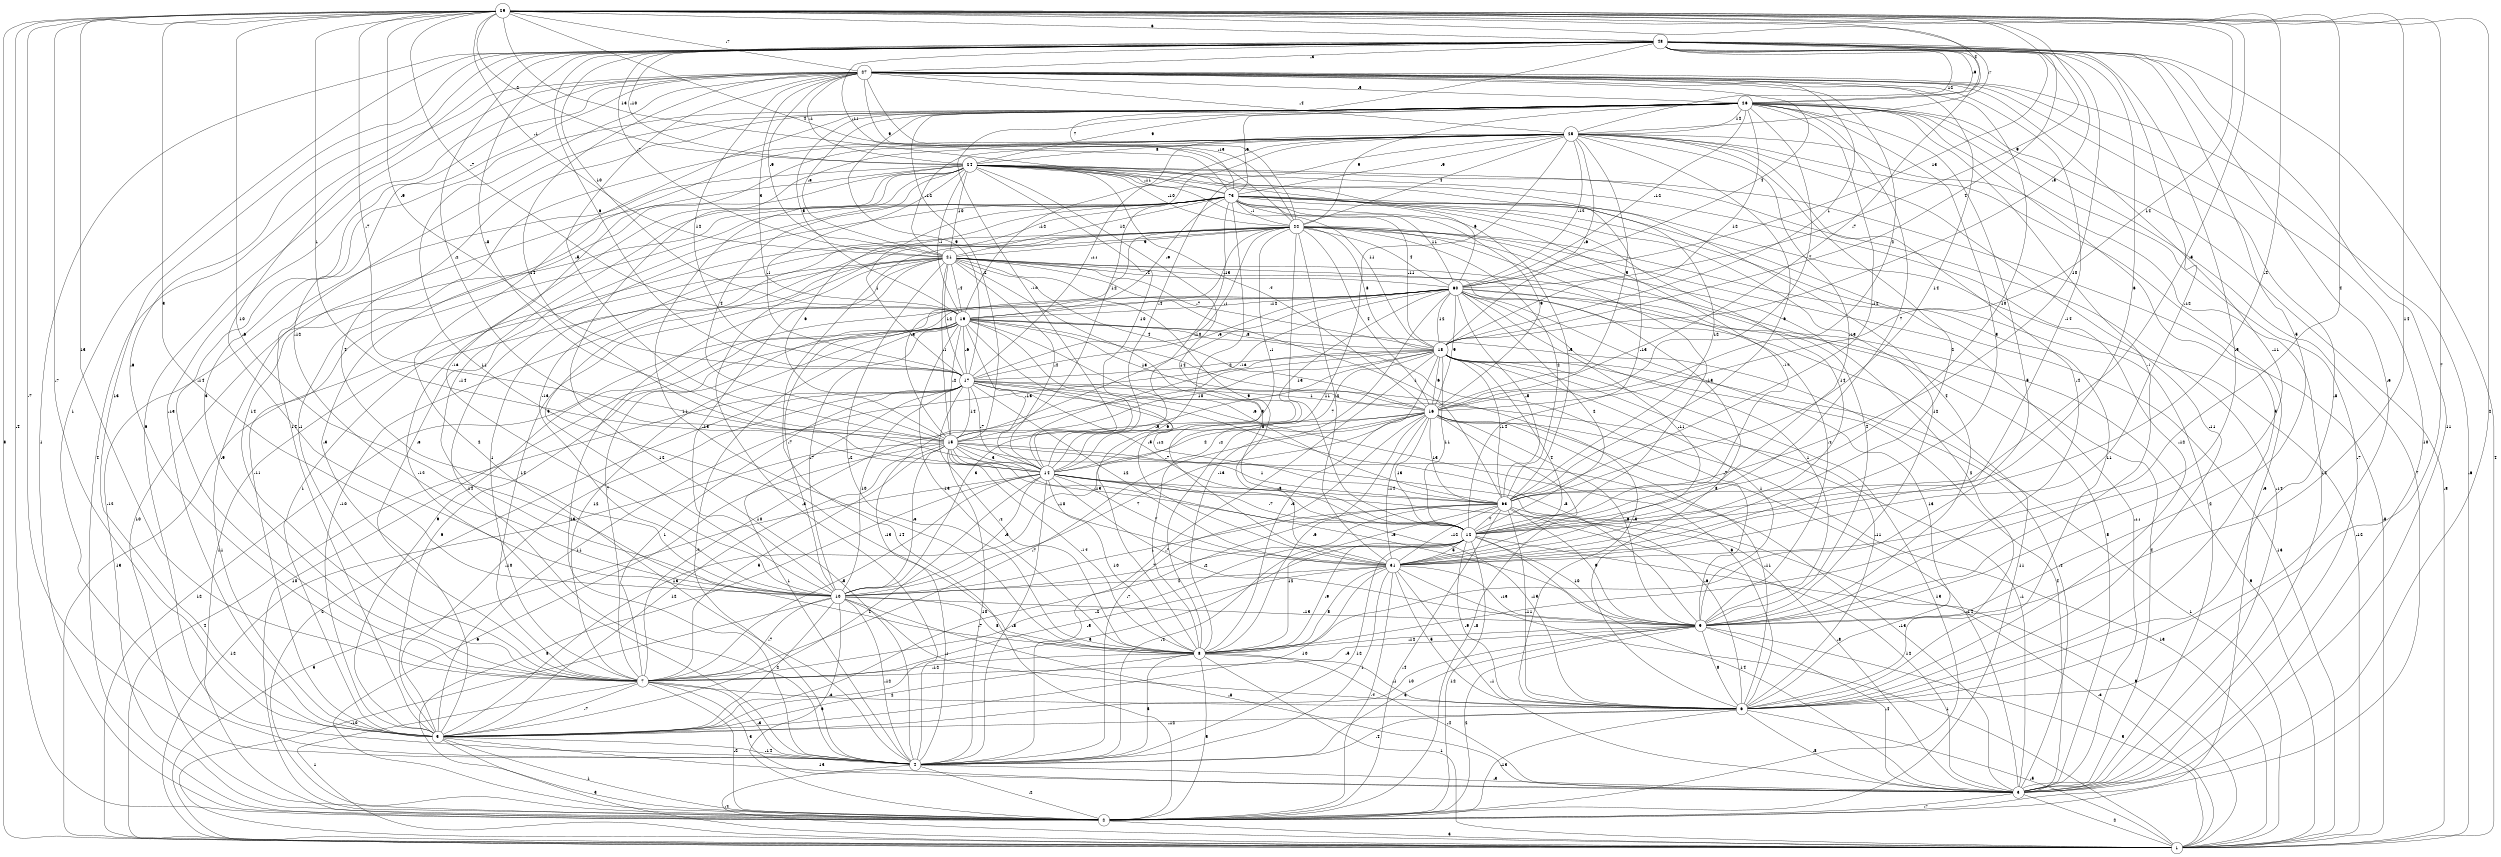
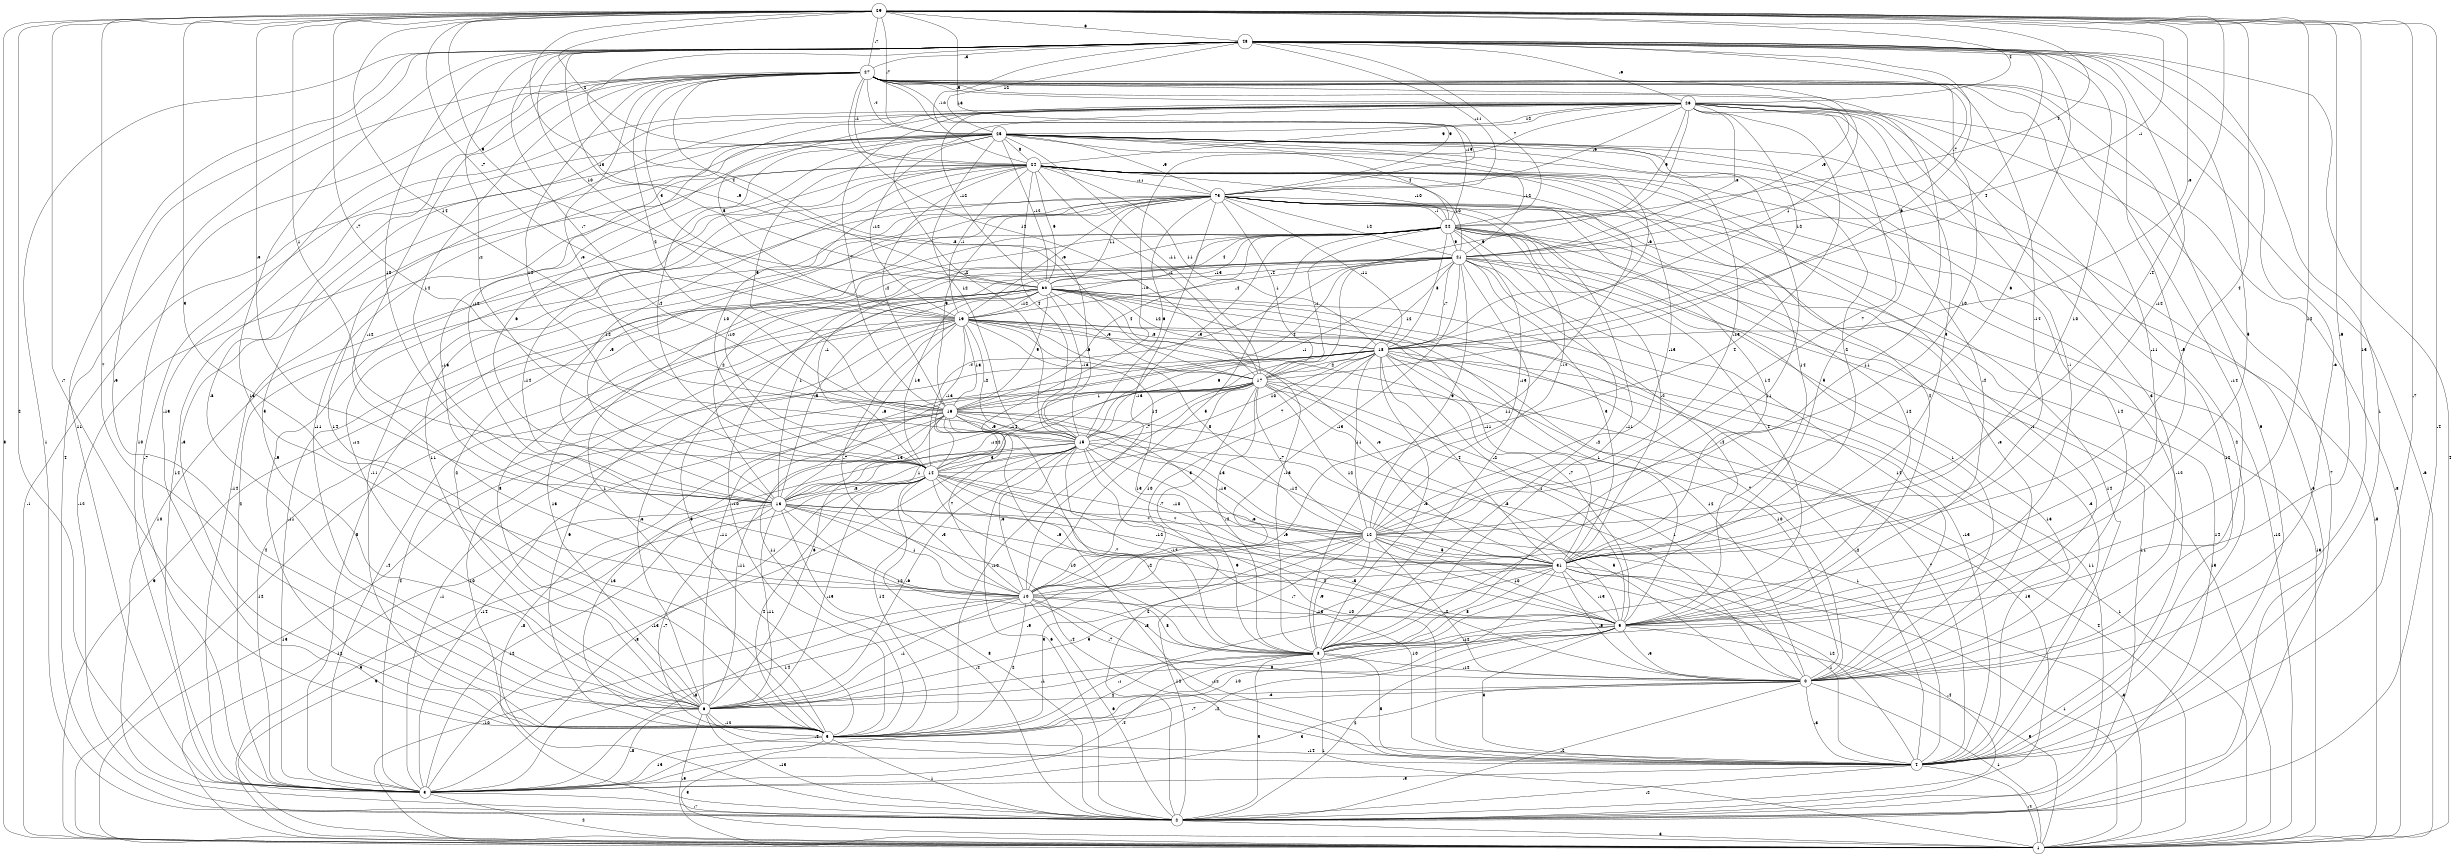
edge "60" -- "10": removed, label "-7"
edge "60" -- "12": removed, label "2"
edge "73" -- "8": label "6" -> "-11"
node "63": label "63" -> "13"
node "7": label "7" -> "0"
edge "25" -- "1": added, label "-1"
